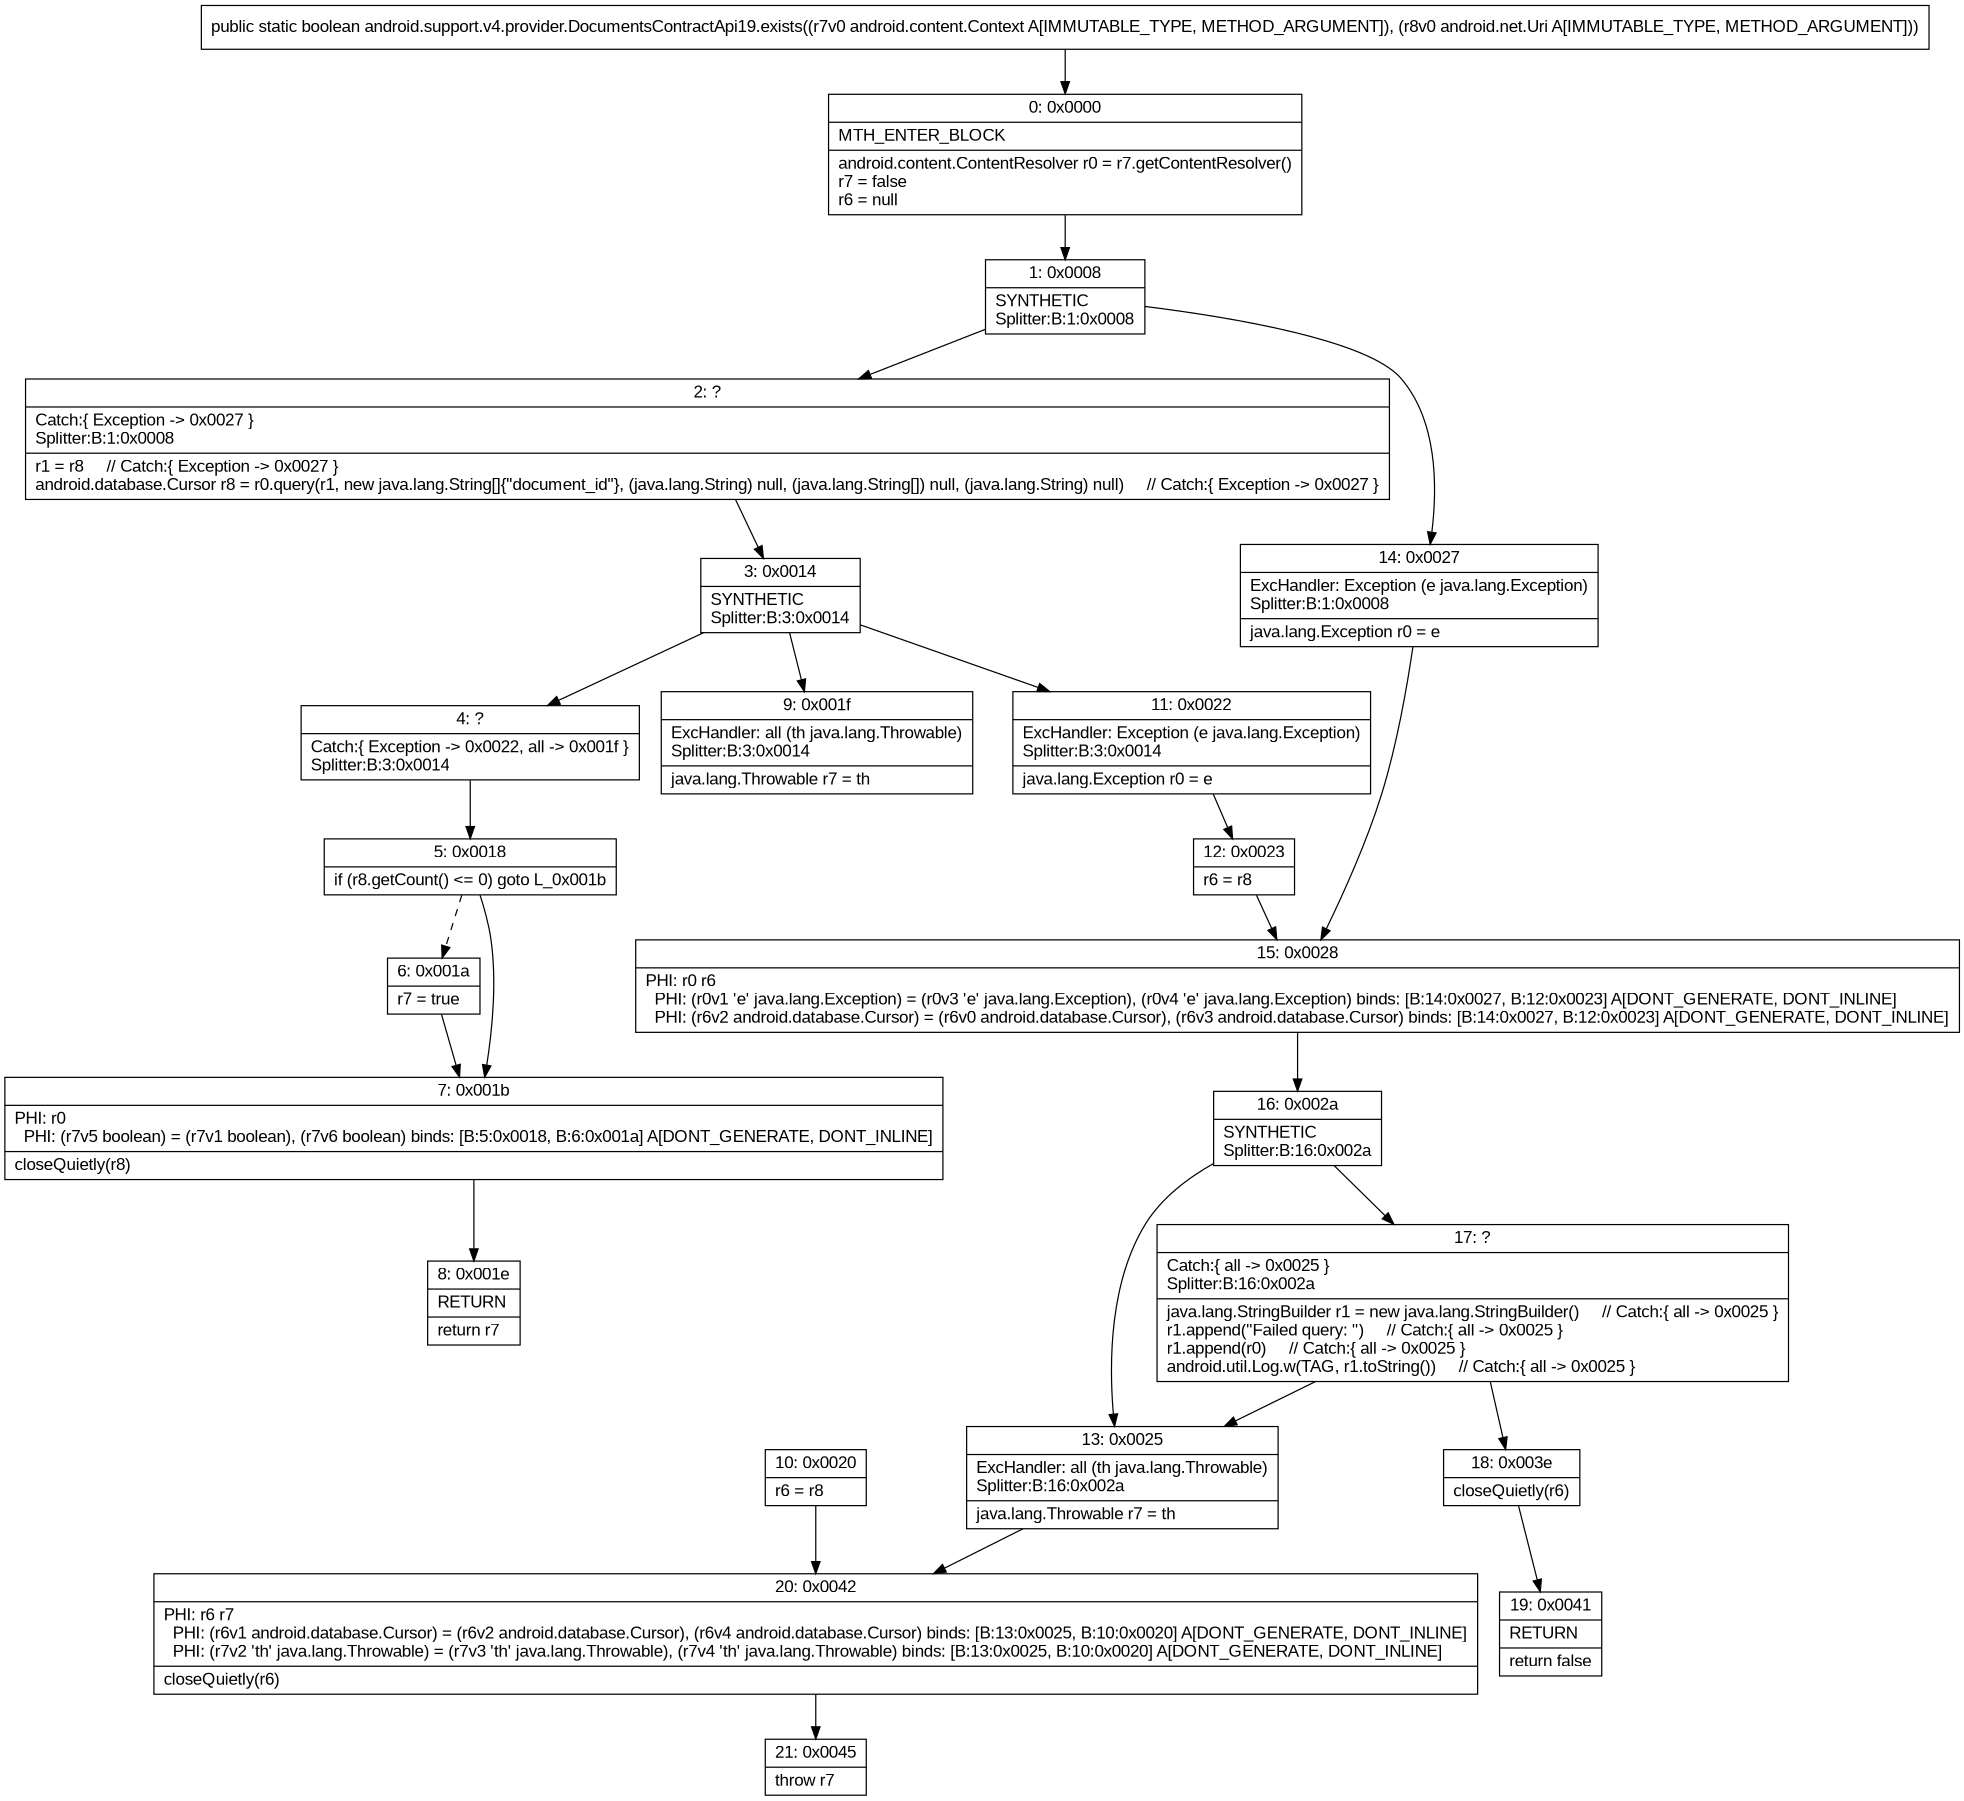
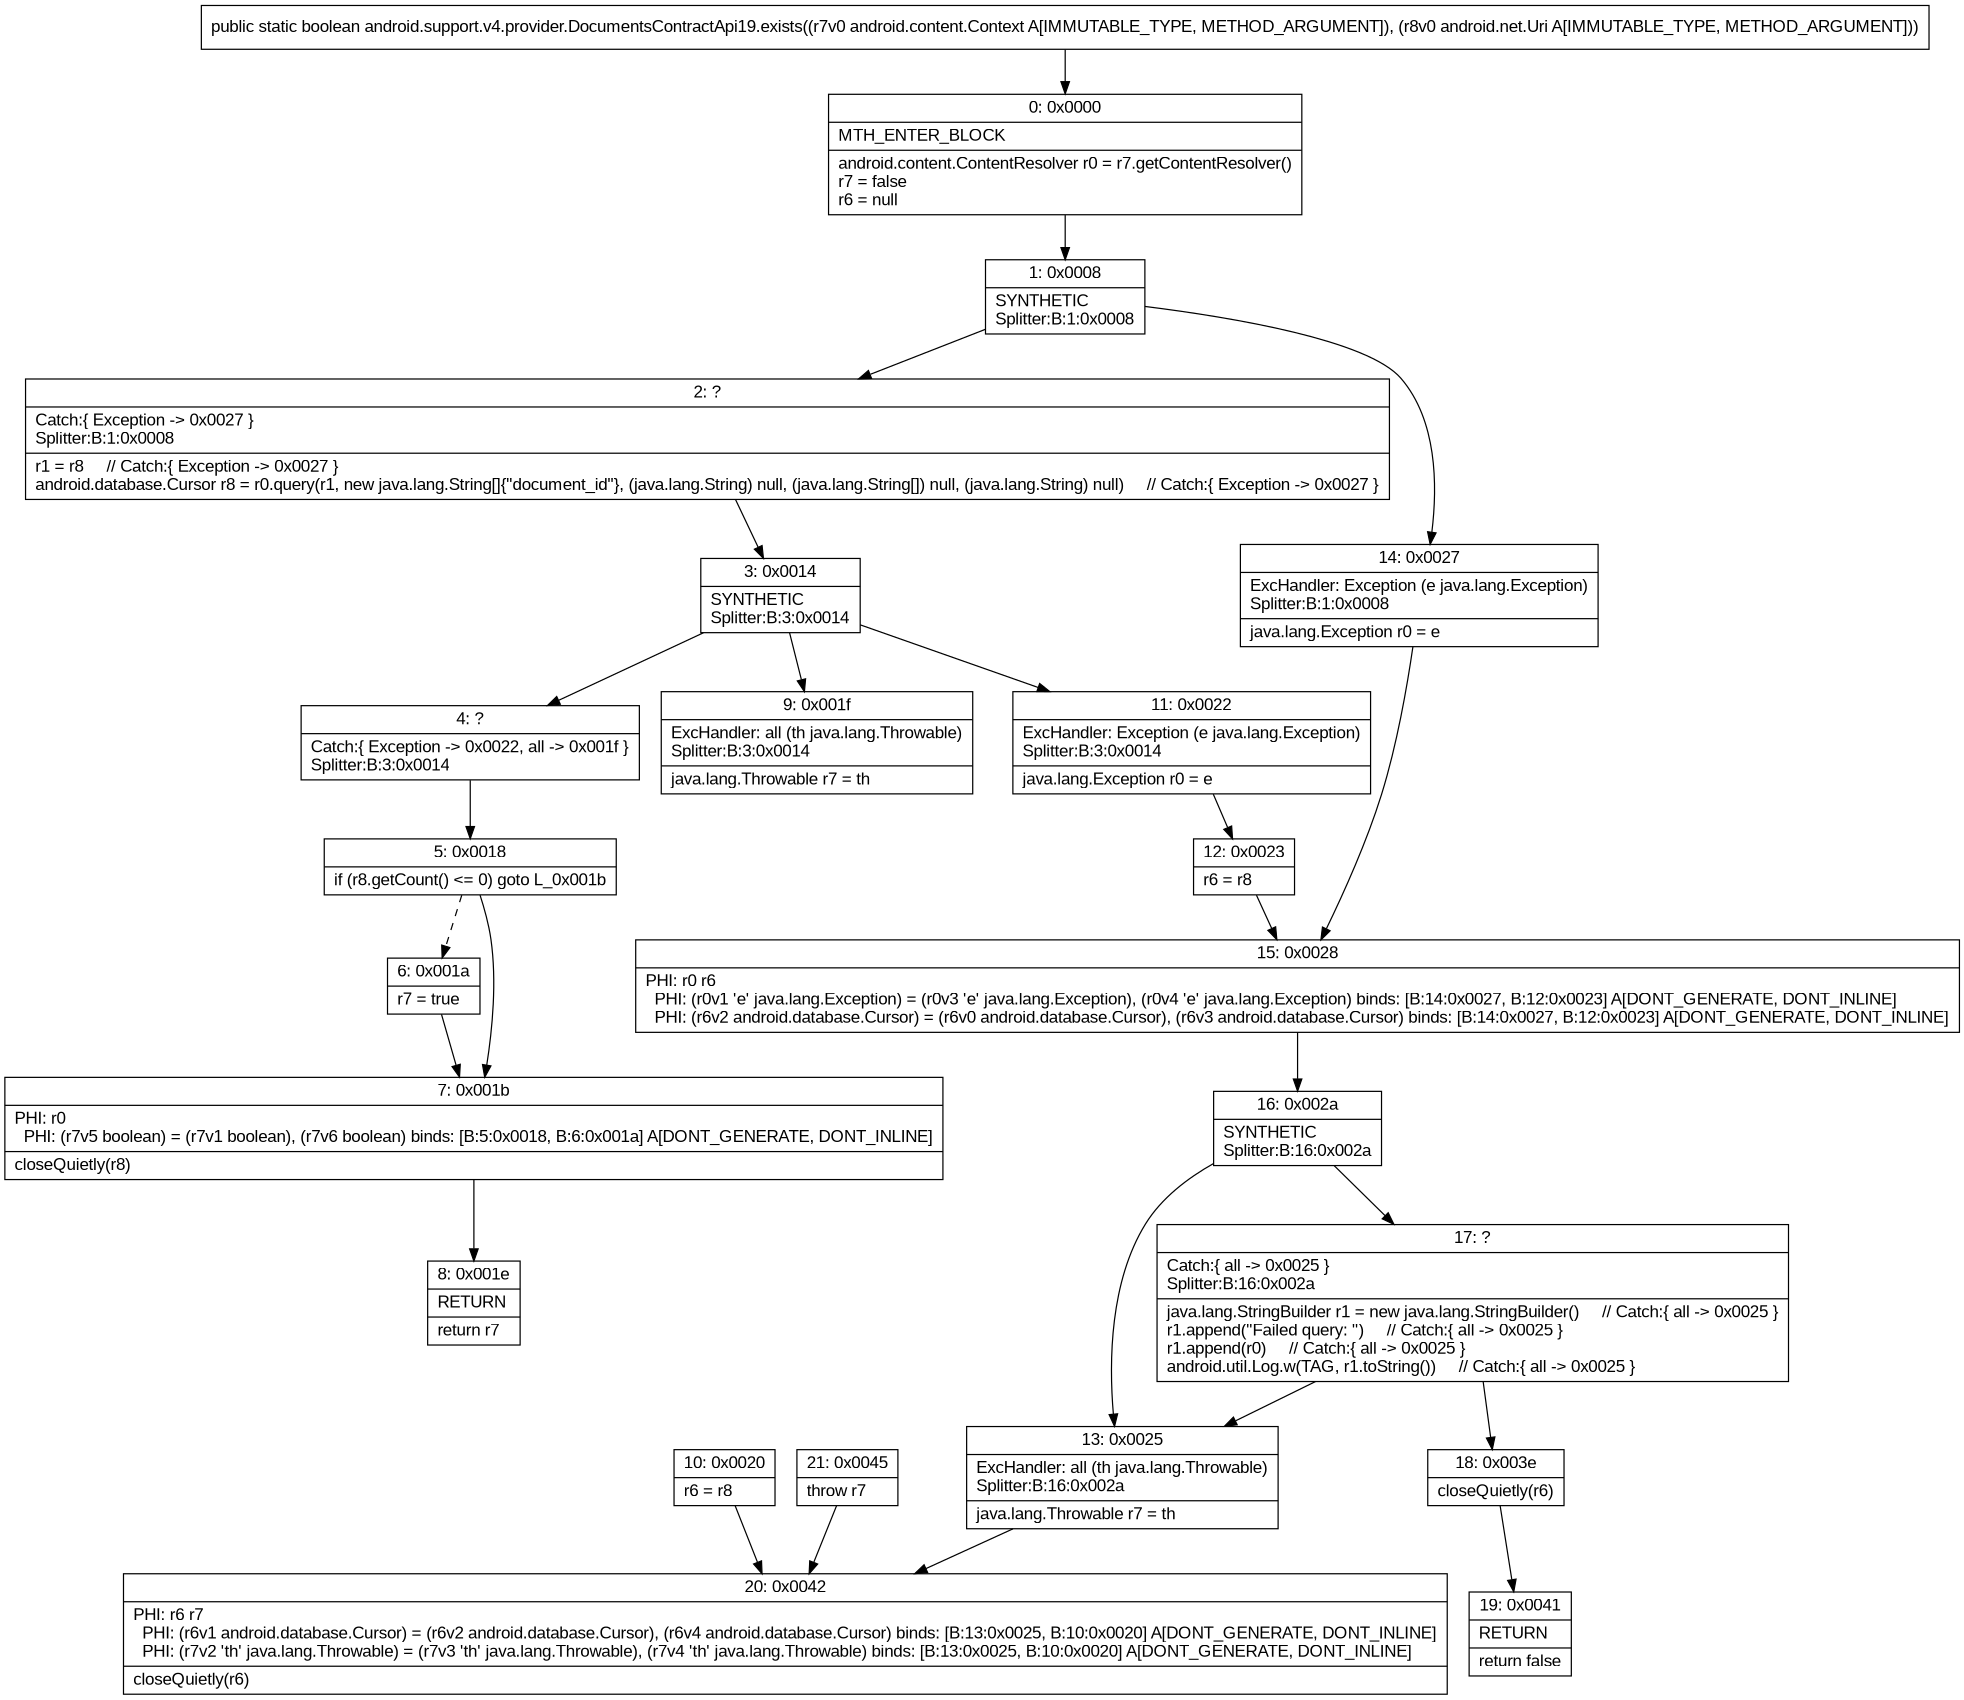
edge "20: 0x0042" -> "21: 0x0045": reversed
